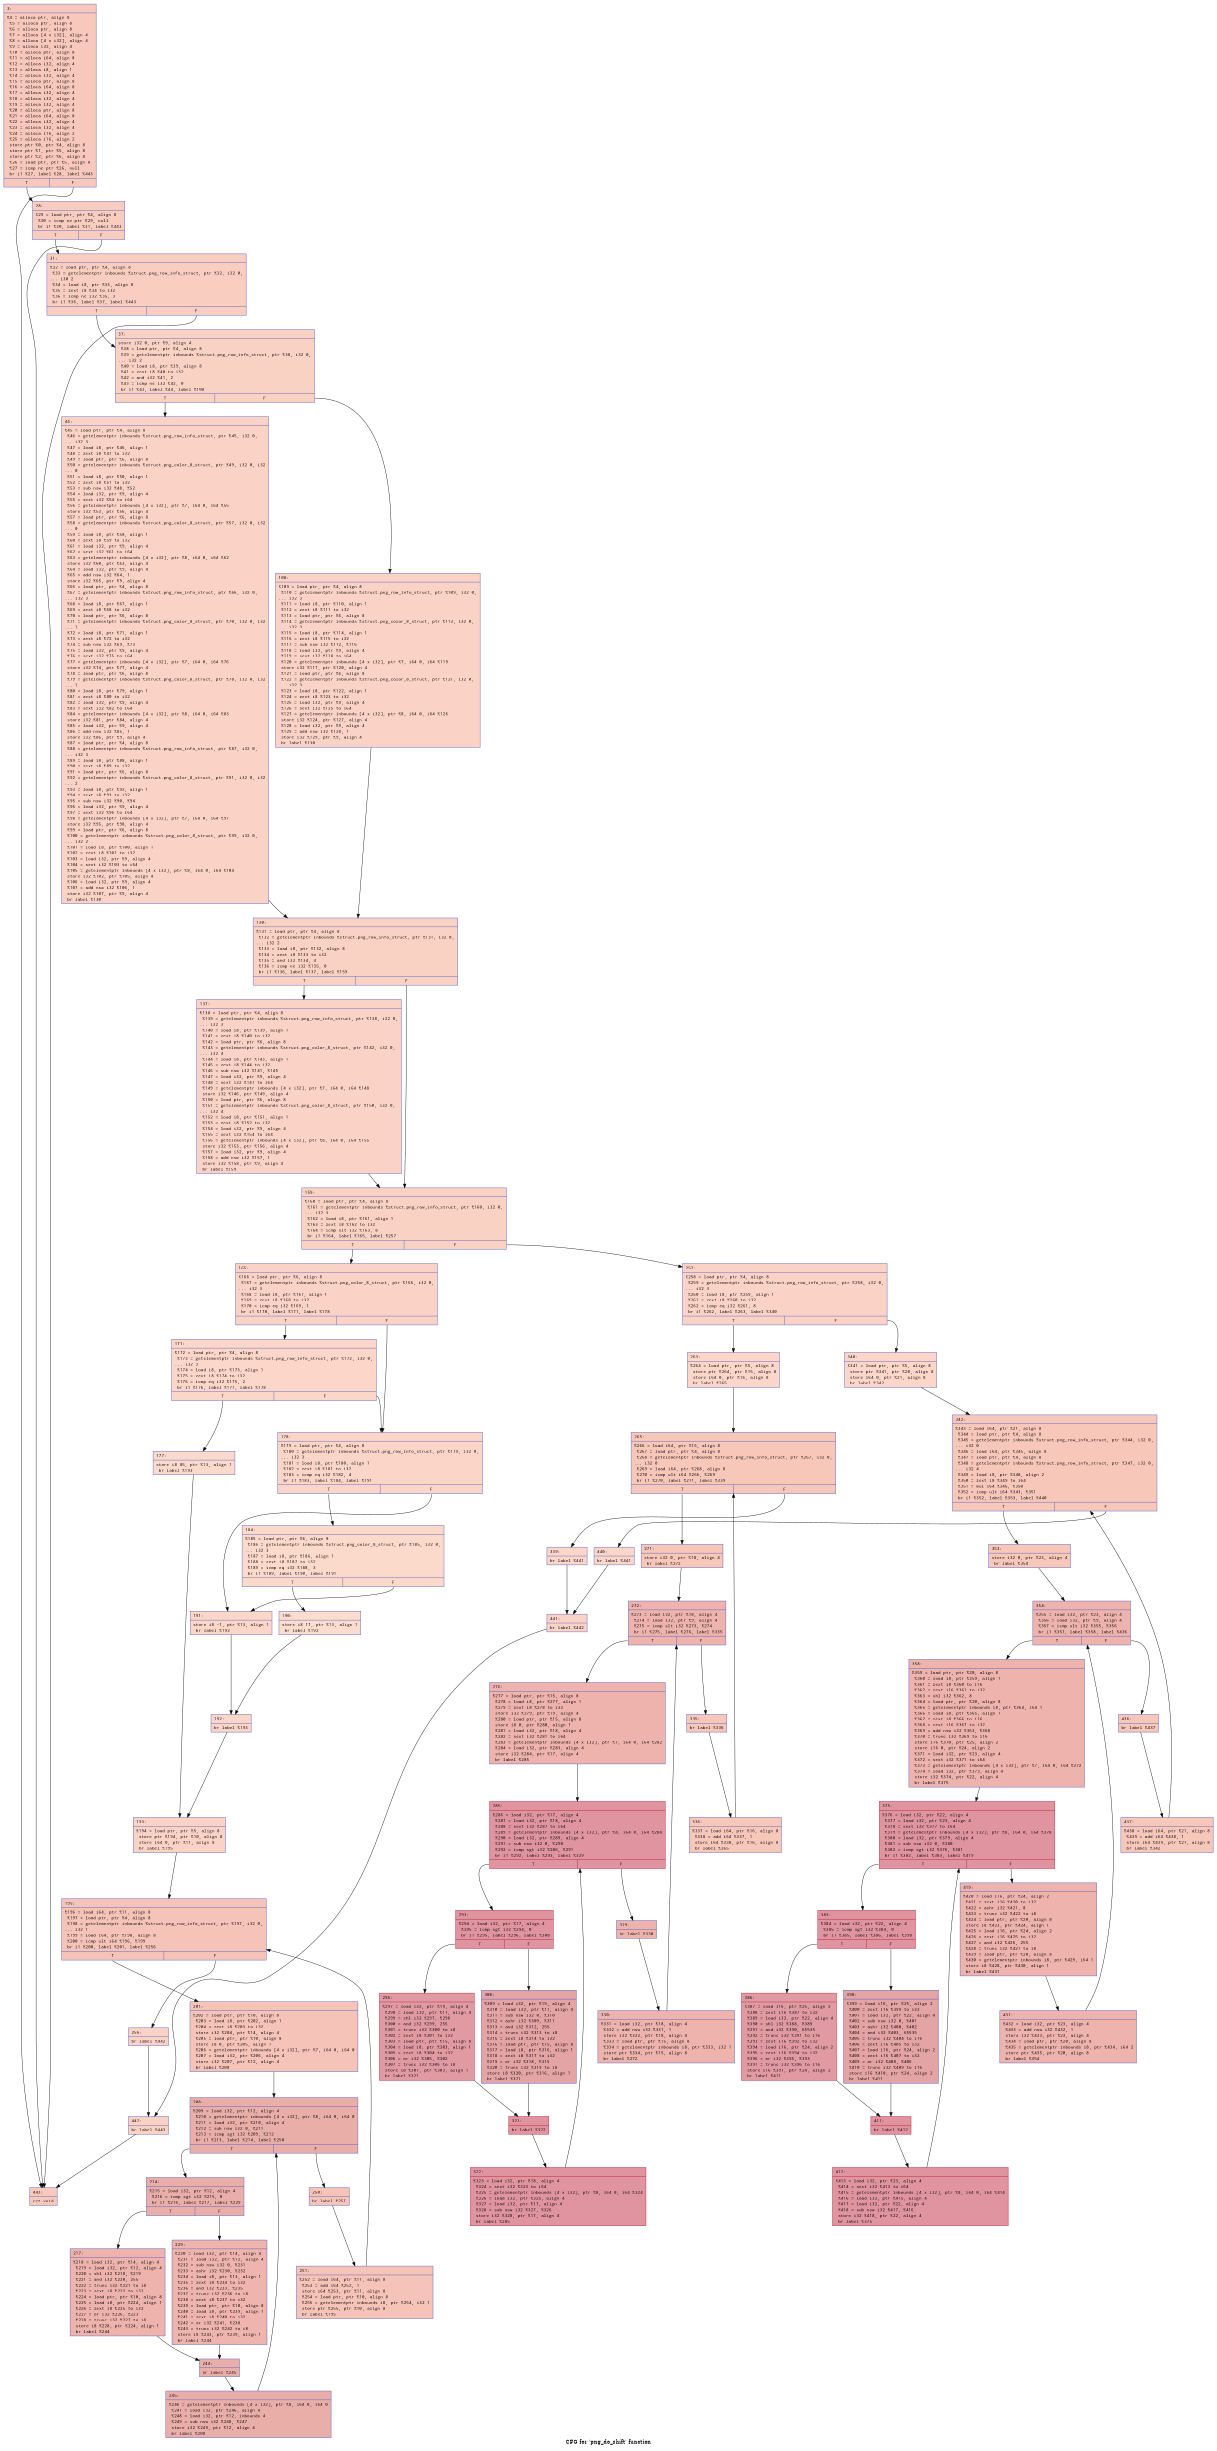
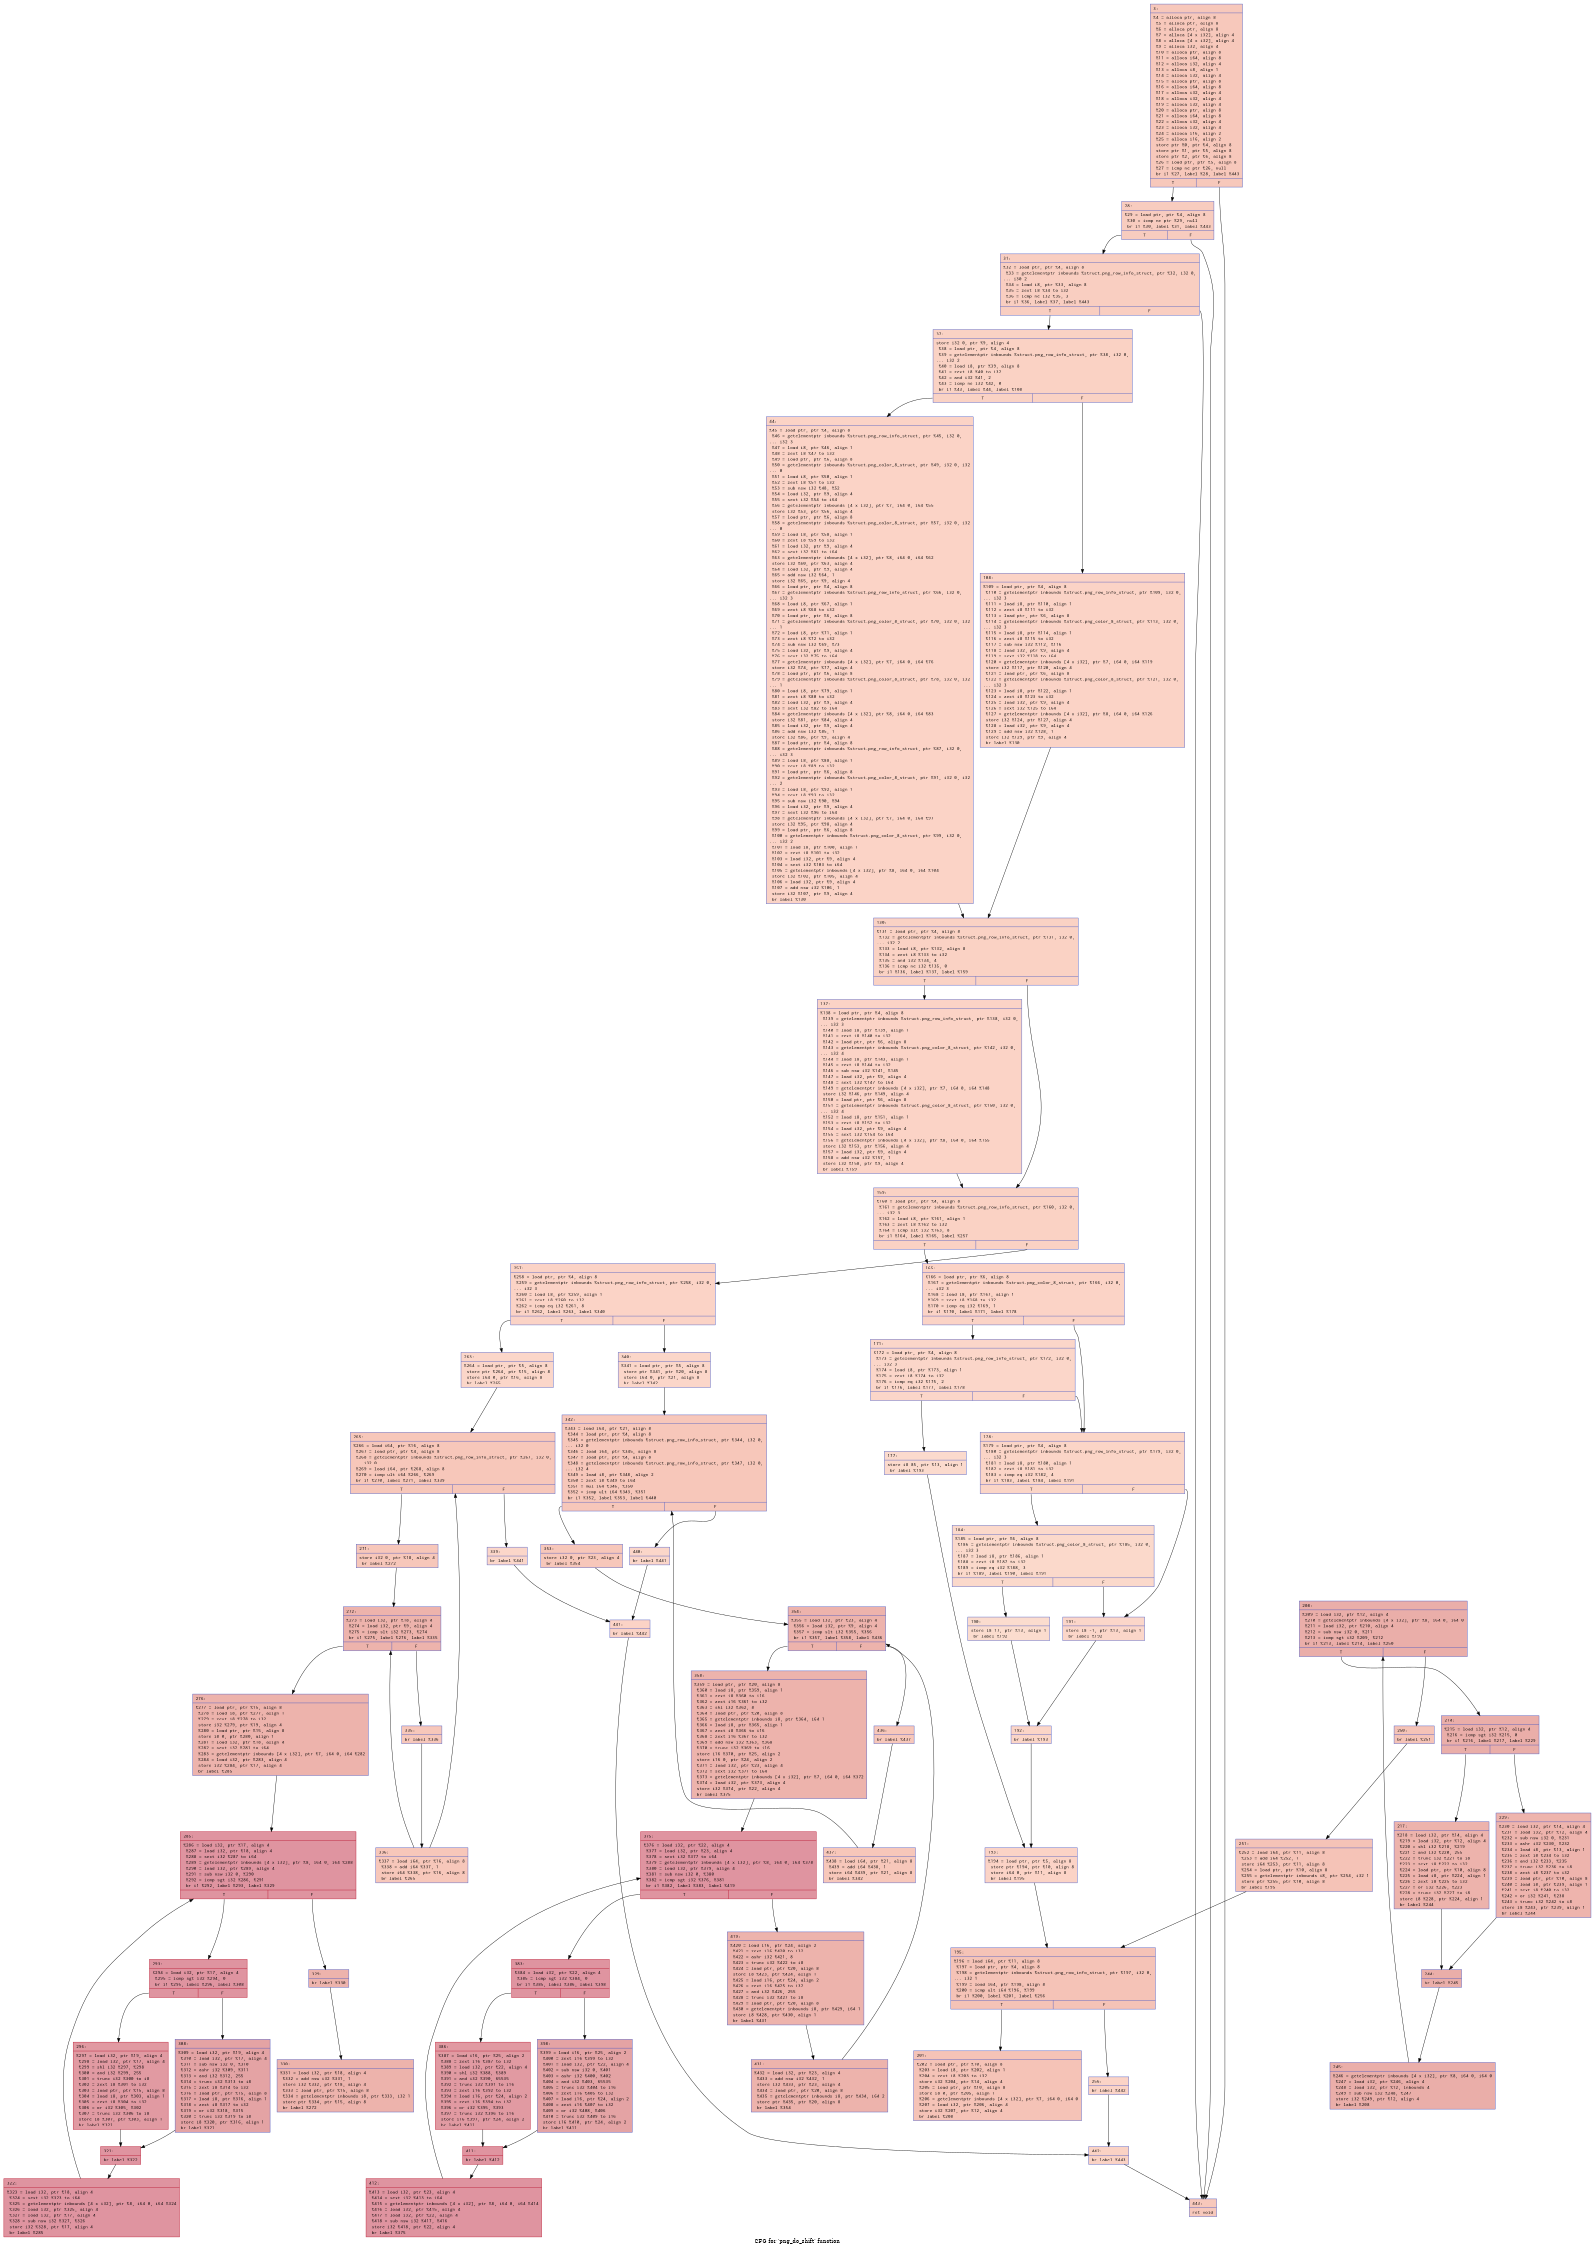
edge "330:" -> "272:": now "336:" -> "272:"
edge "201:" -> "208:": removed
